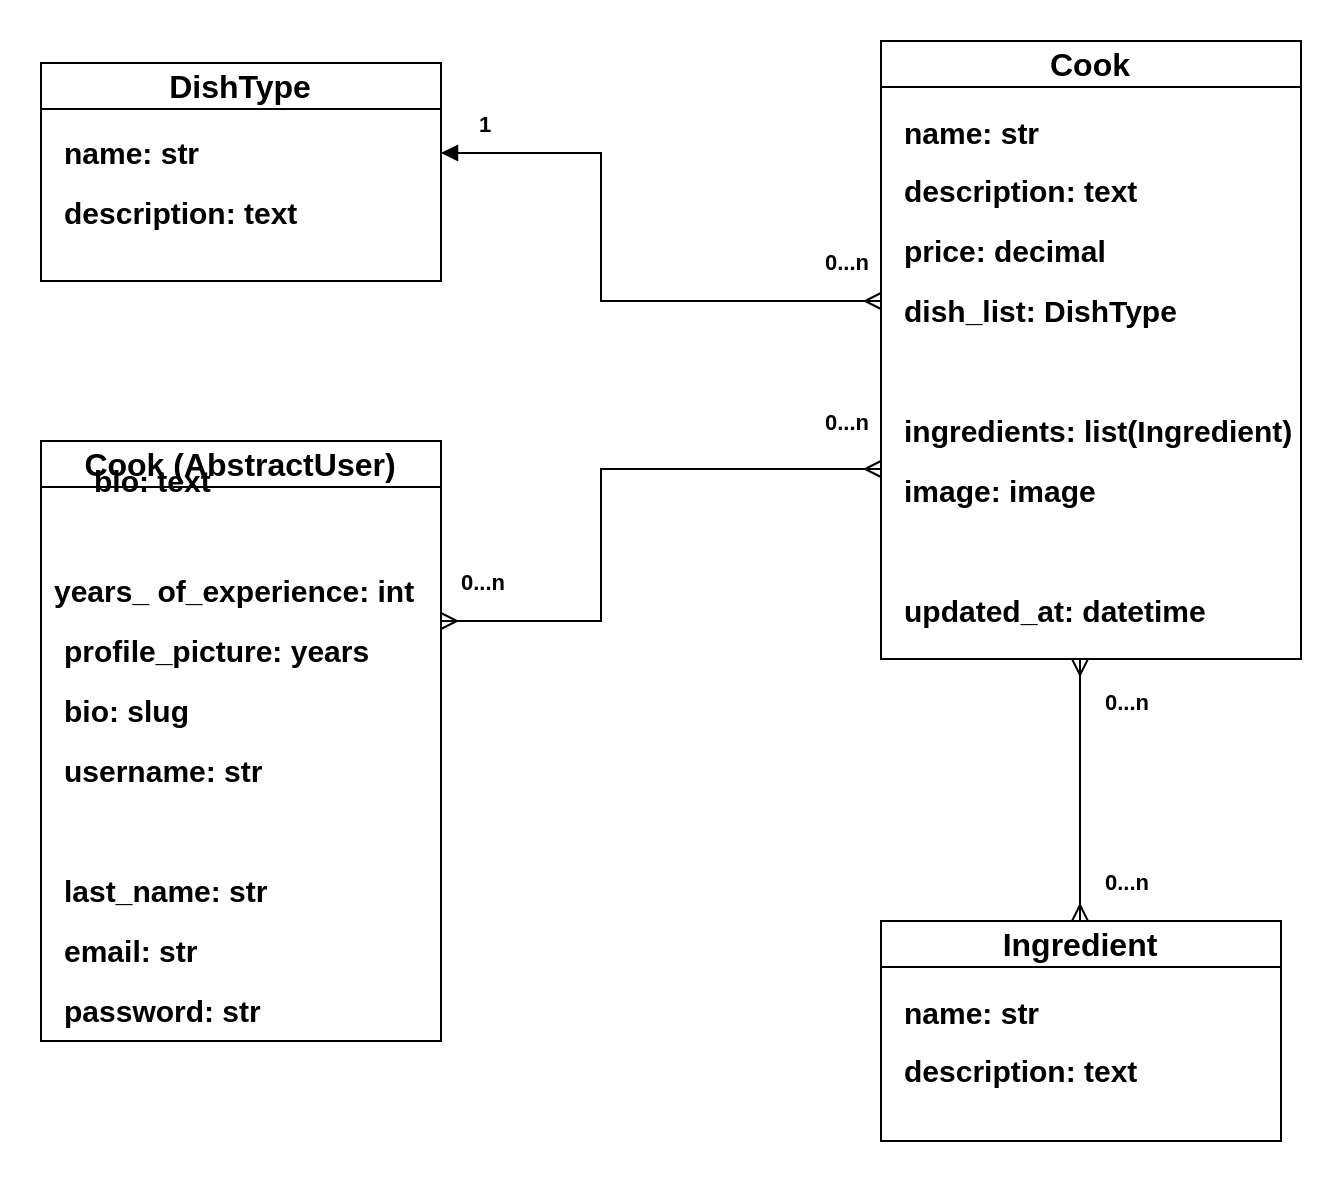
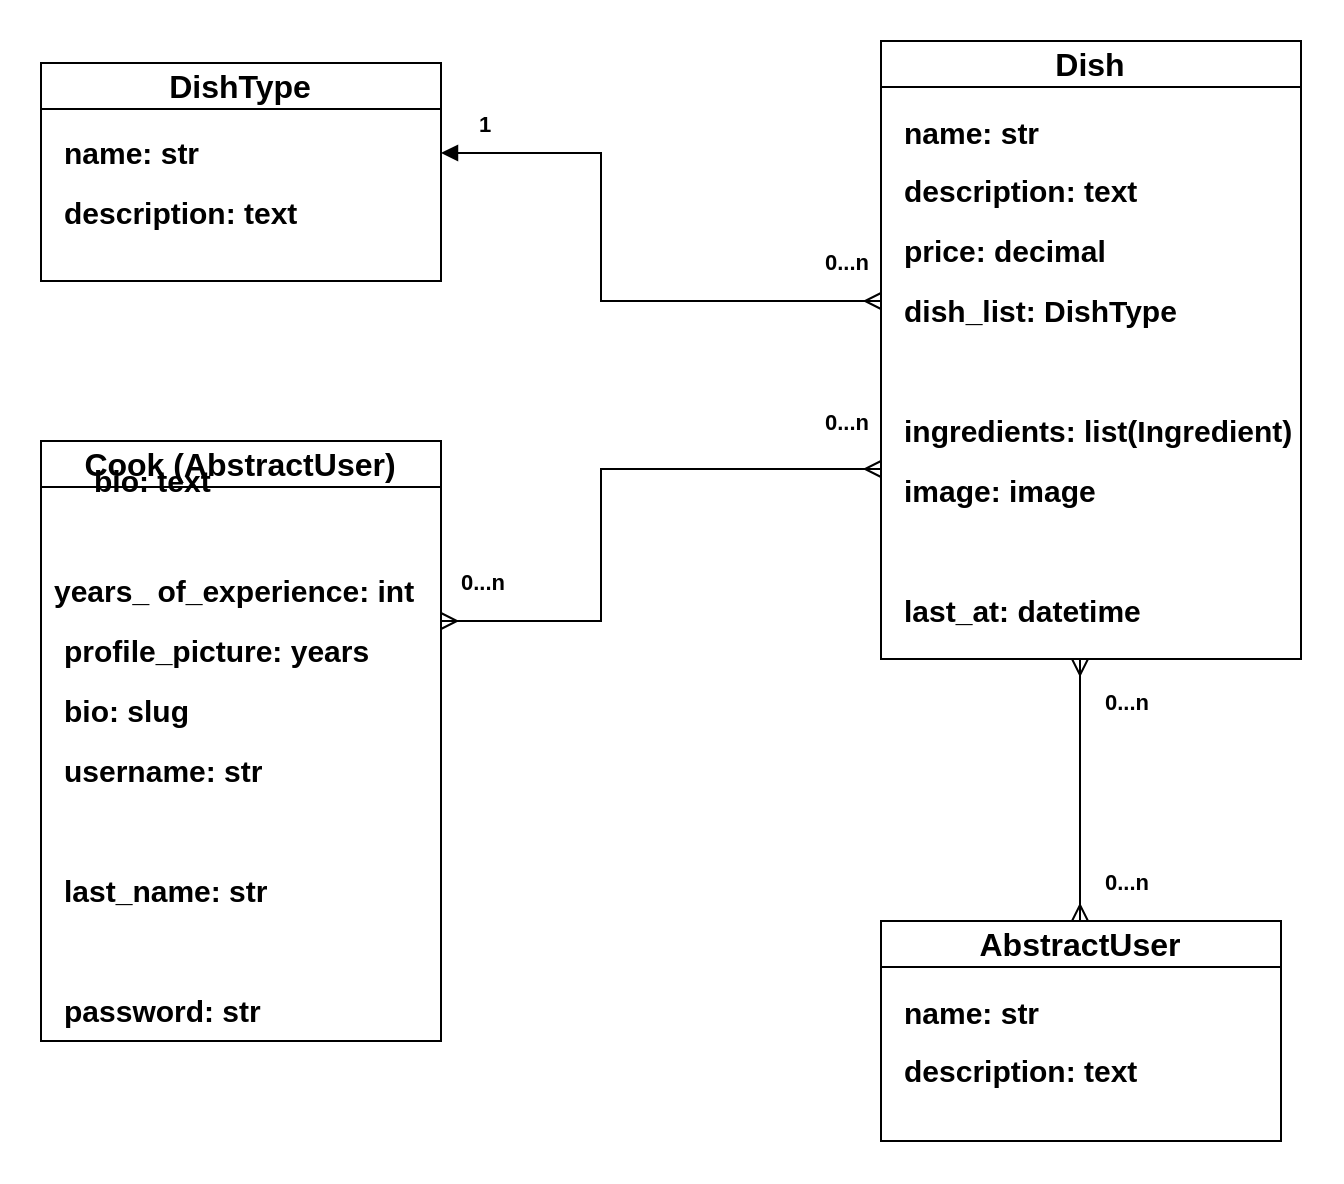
node "Cook": label "Cook" -> "Dish"
node "updated_at: datetime": label "updated_at: datetime" -> "last_at: datetime"
node "Ingredient": label "Ingredient" -> "AbstractUser"
node "email: str": removed
